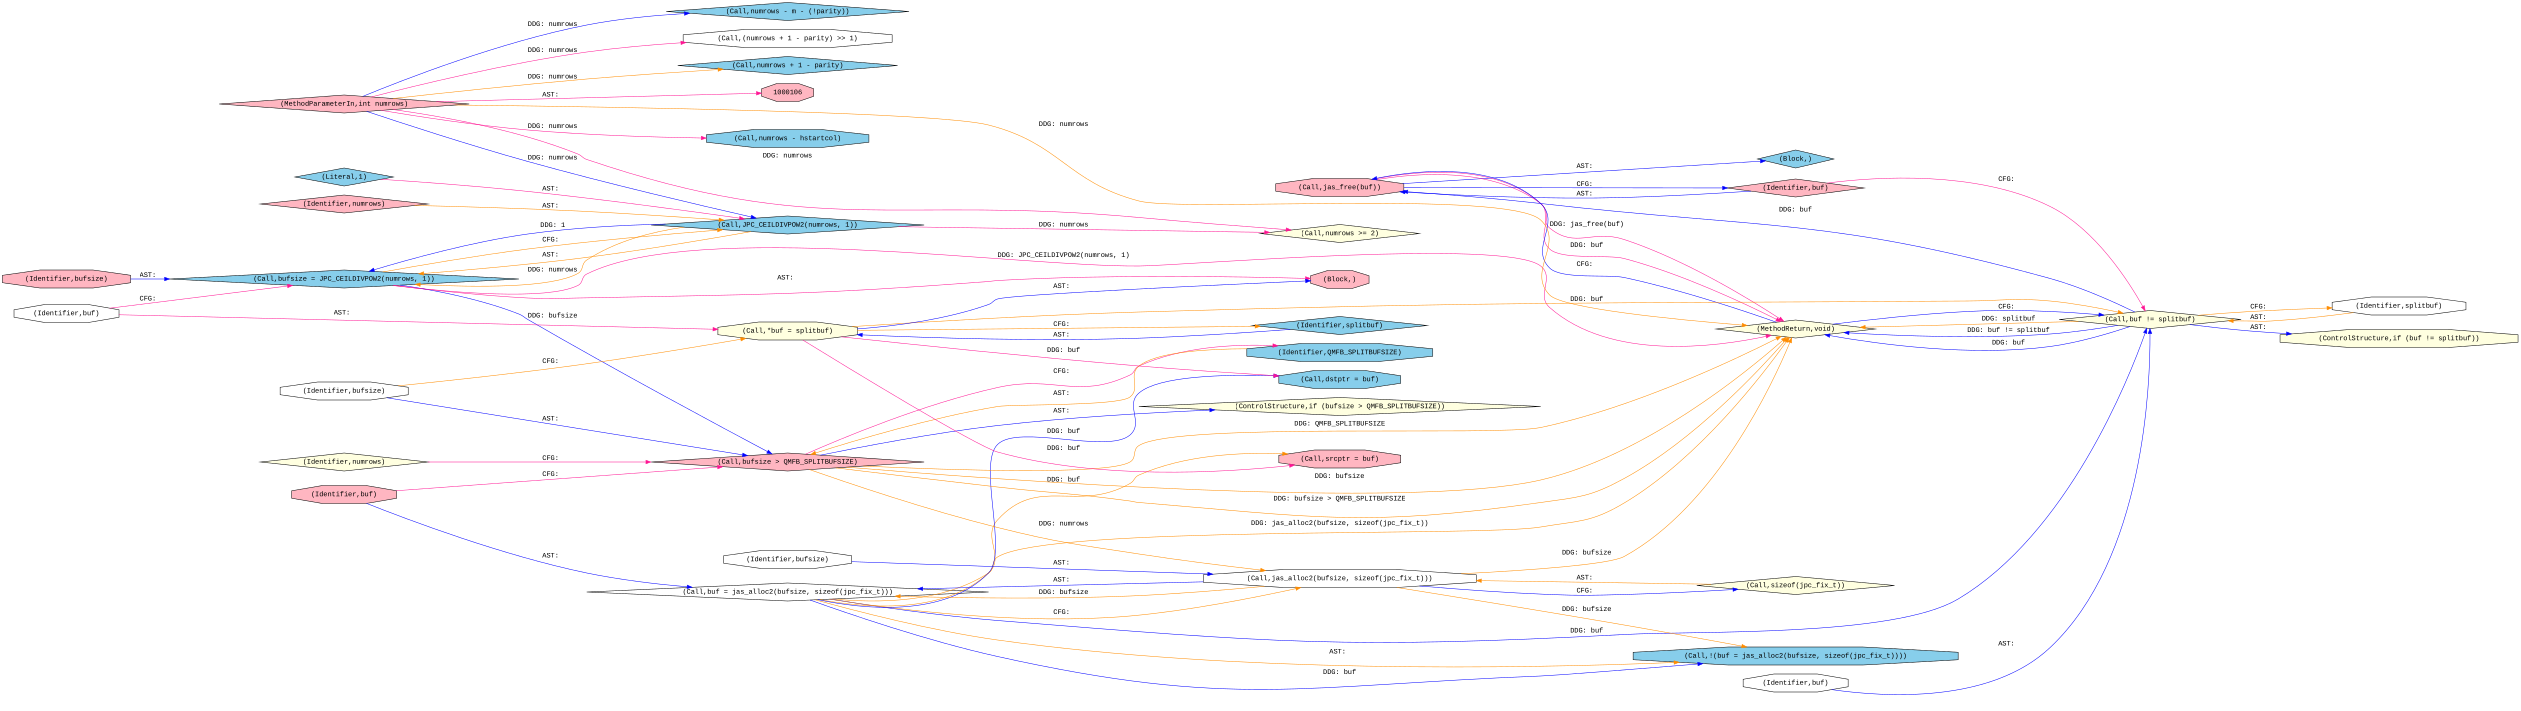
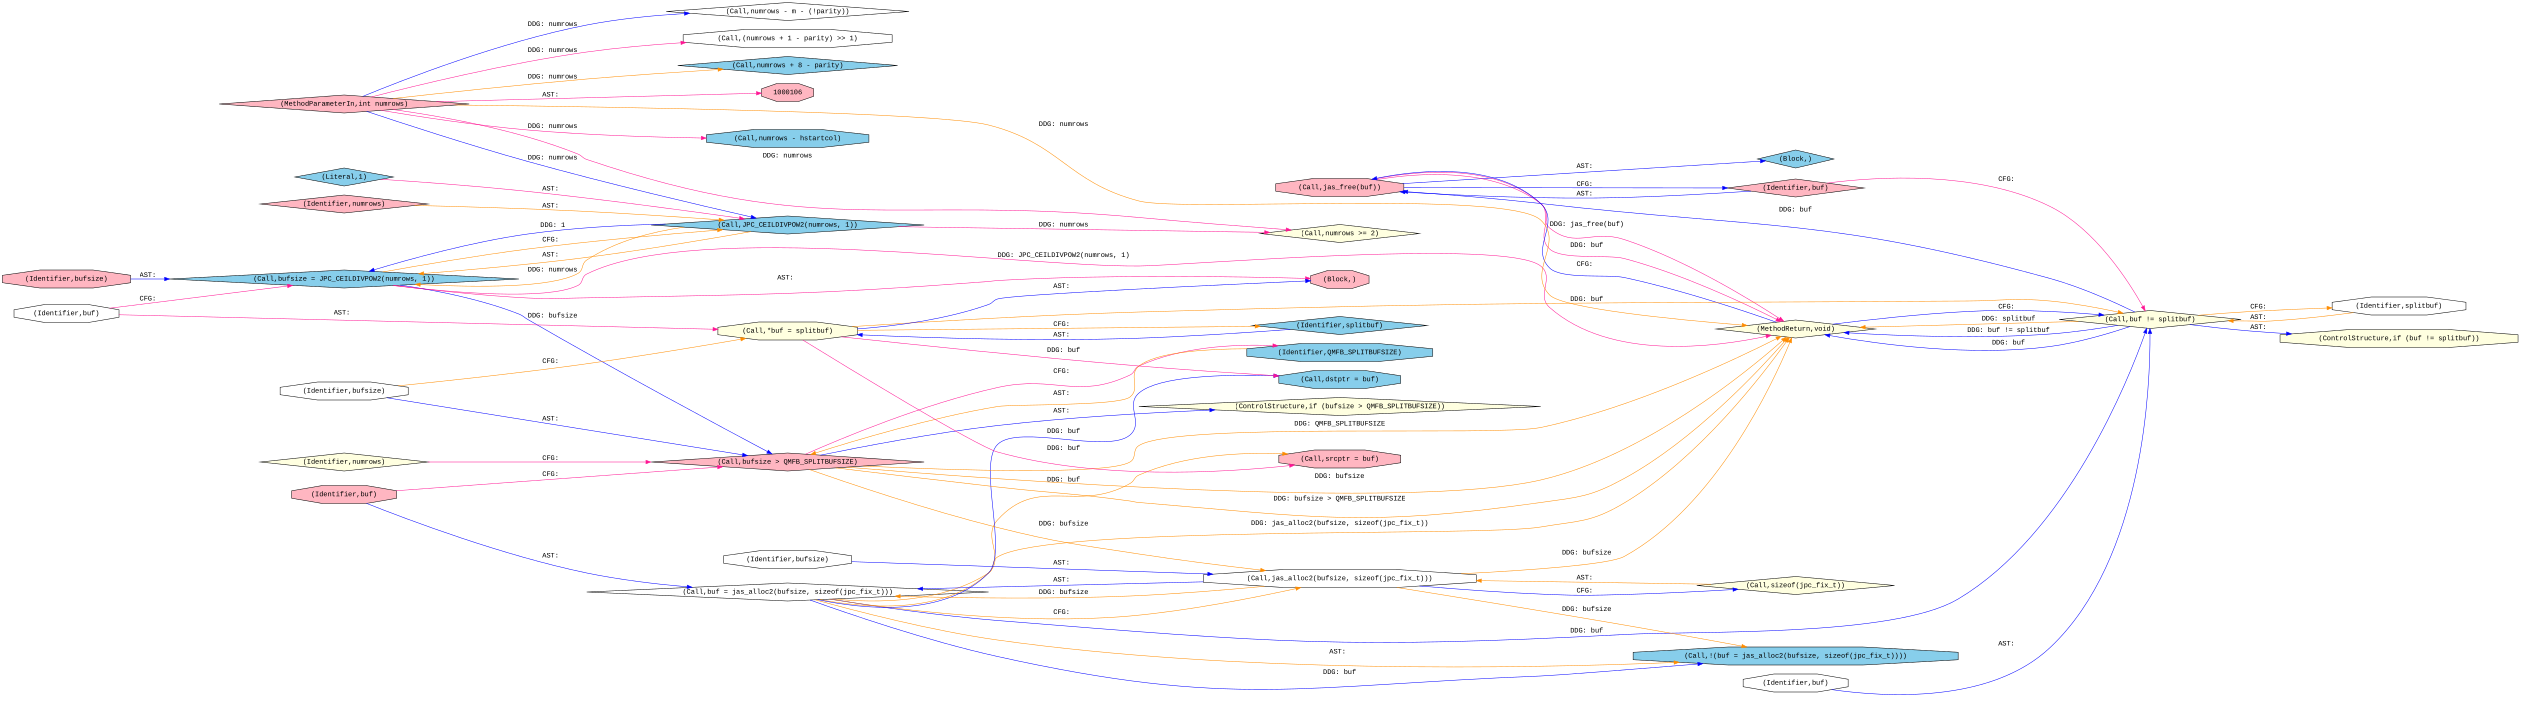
node "(Call,numrows - m - (!parity))": fillcolor skyblue -> white
node "(Call,numrows + 1 - parity)": label "(Call,numrows + 1 - parity)" -> "(Call,numrows + 8 - parity)"
edge "(Call,bufsize > QMFB_SPLITBUFSIZE)" -> "(Call,jas_alloc2(bufsize, sizeof(jpc_fix_t)))": label "DDG: numrows" -> "DDG: bufsize"
